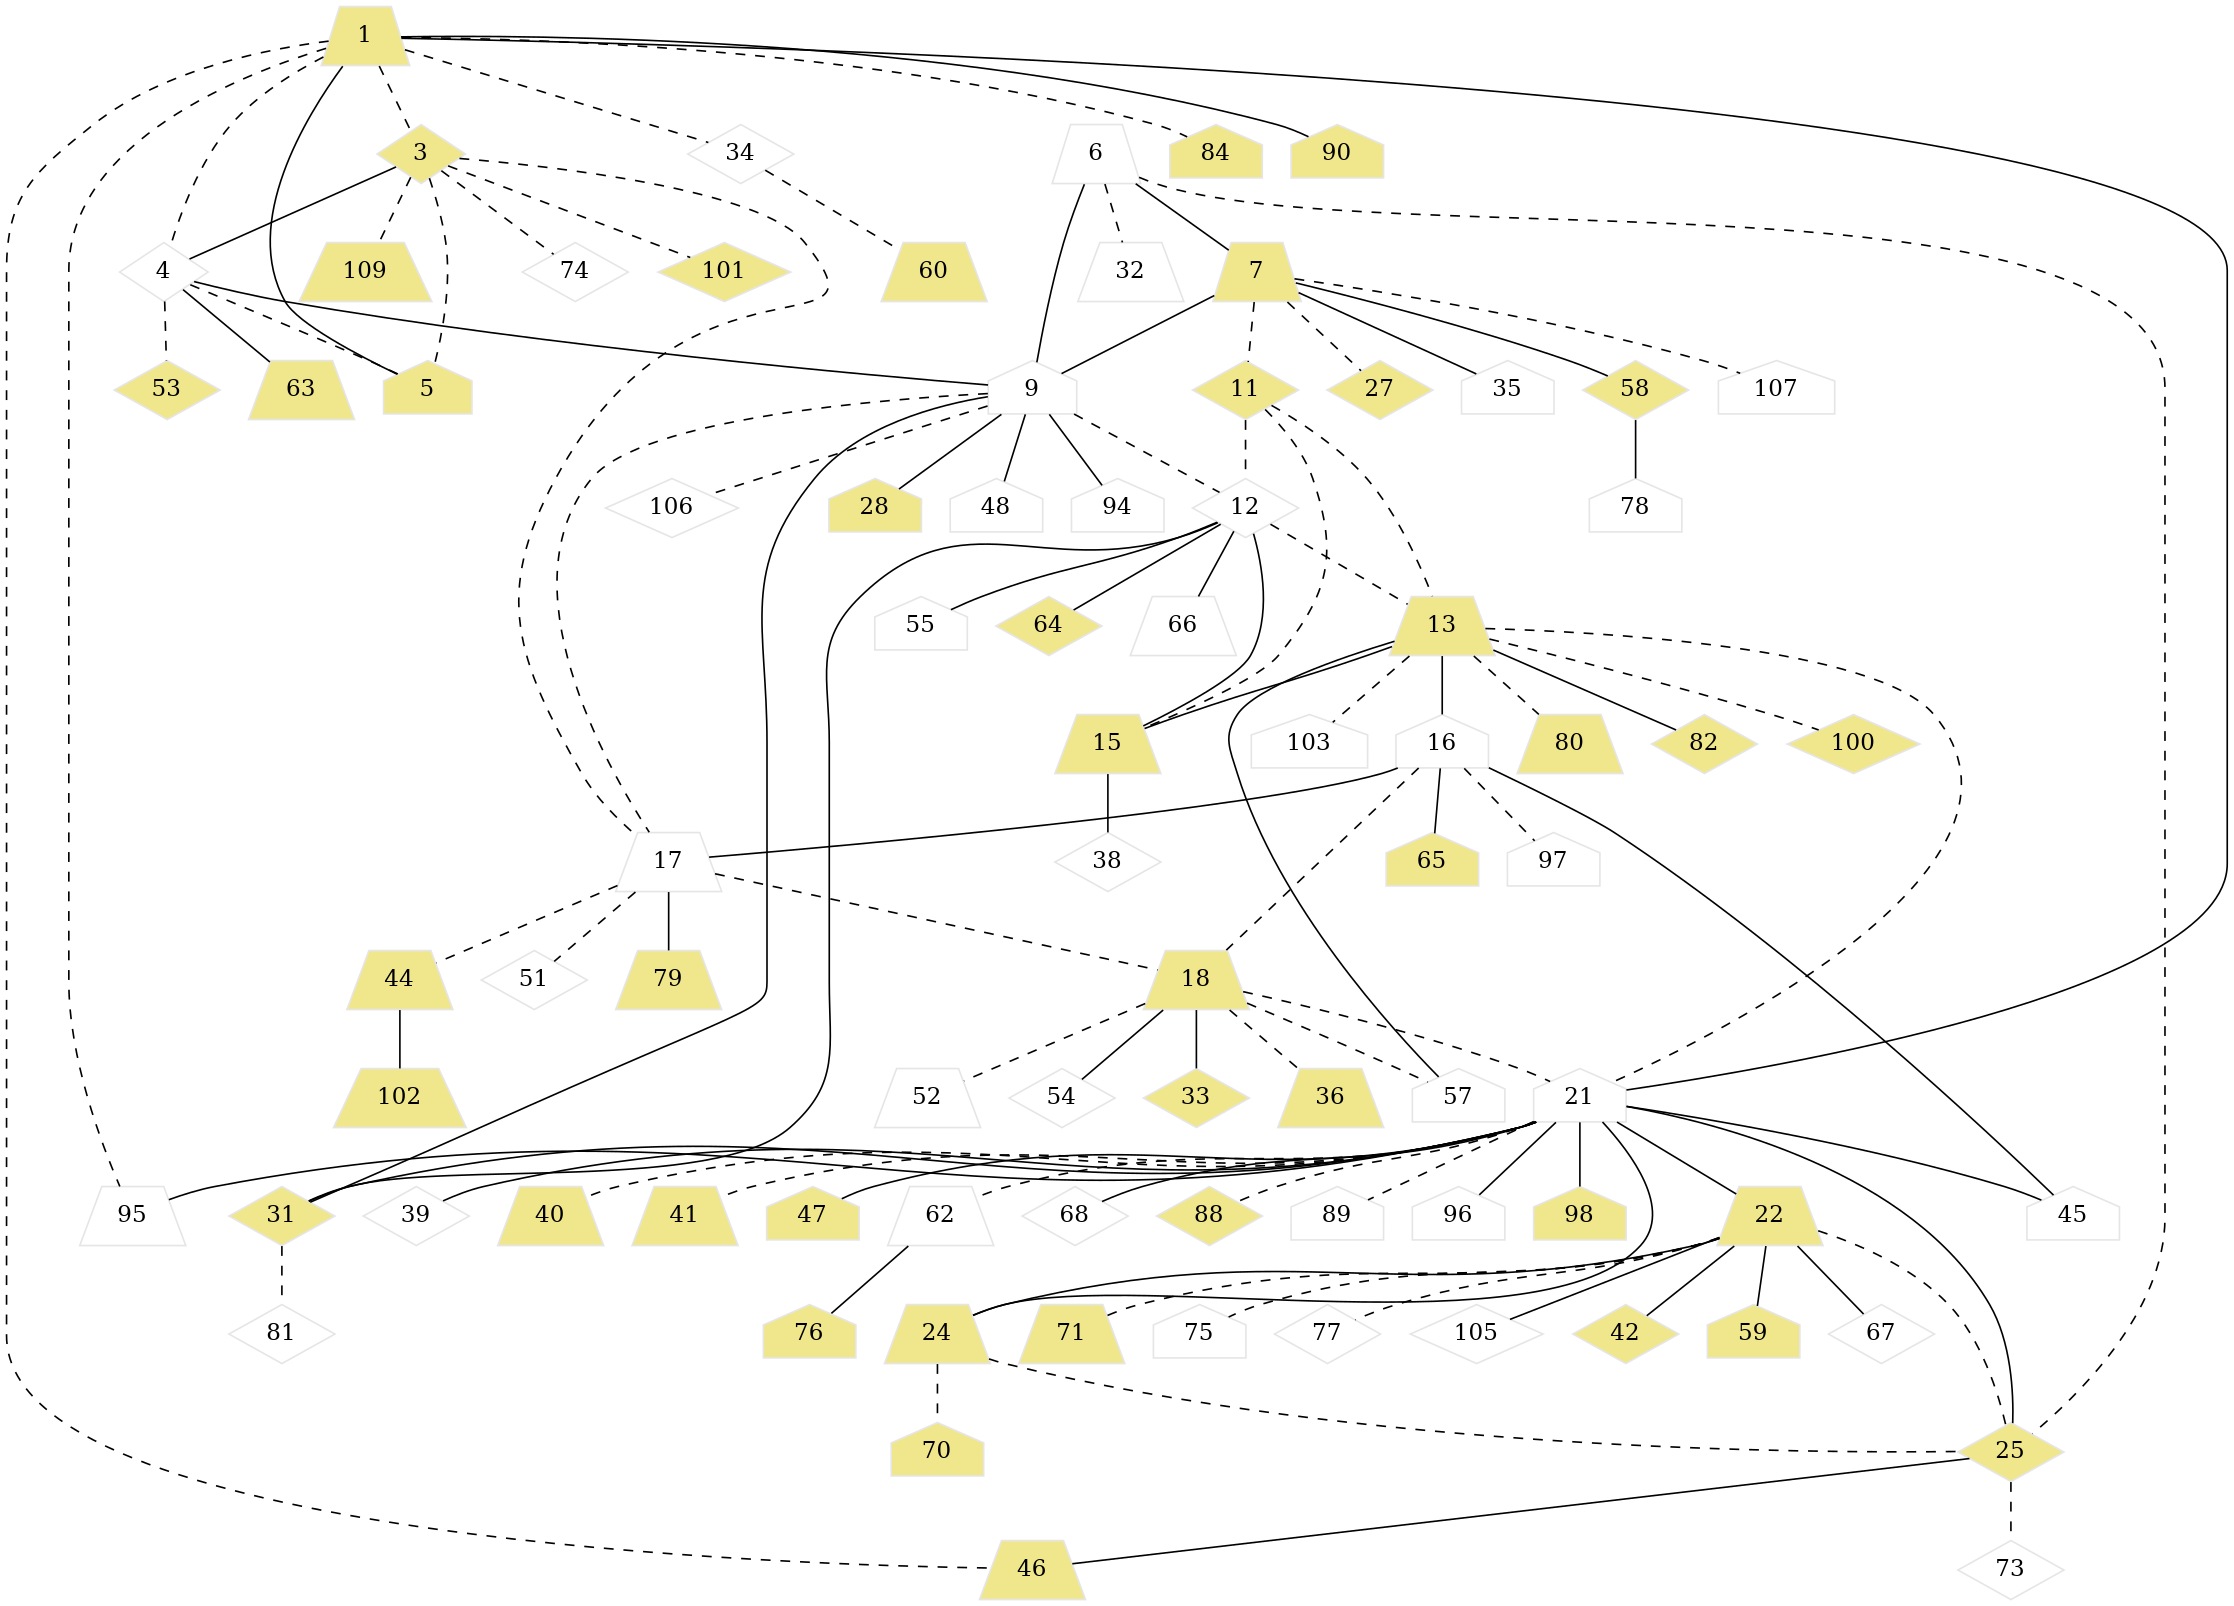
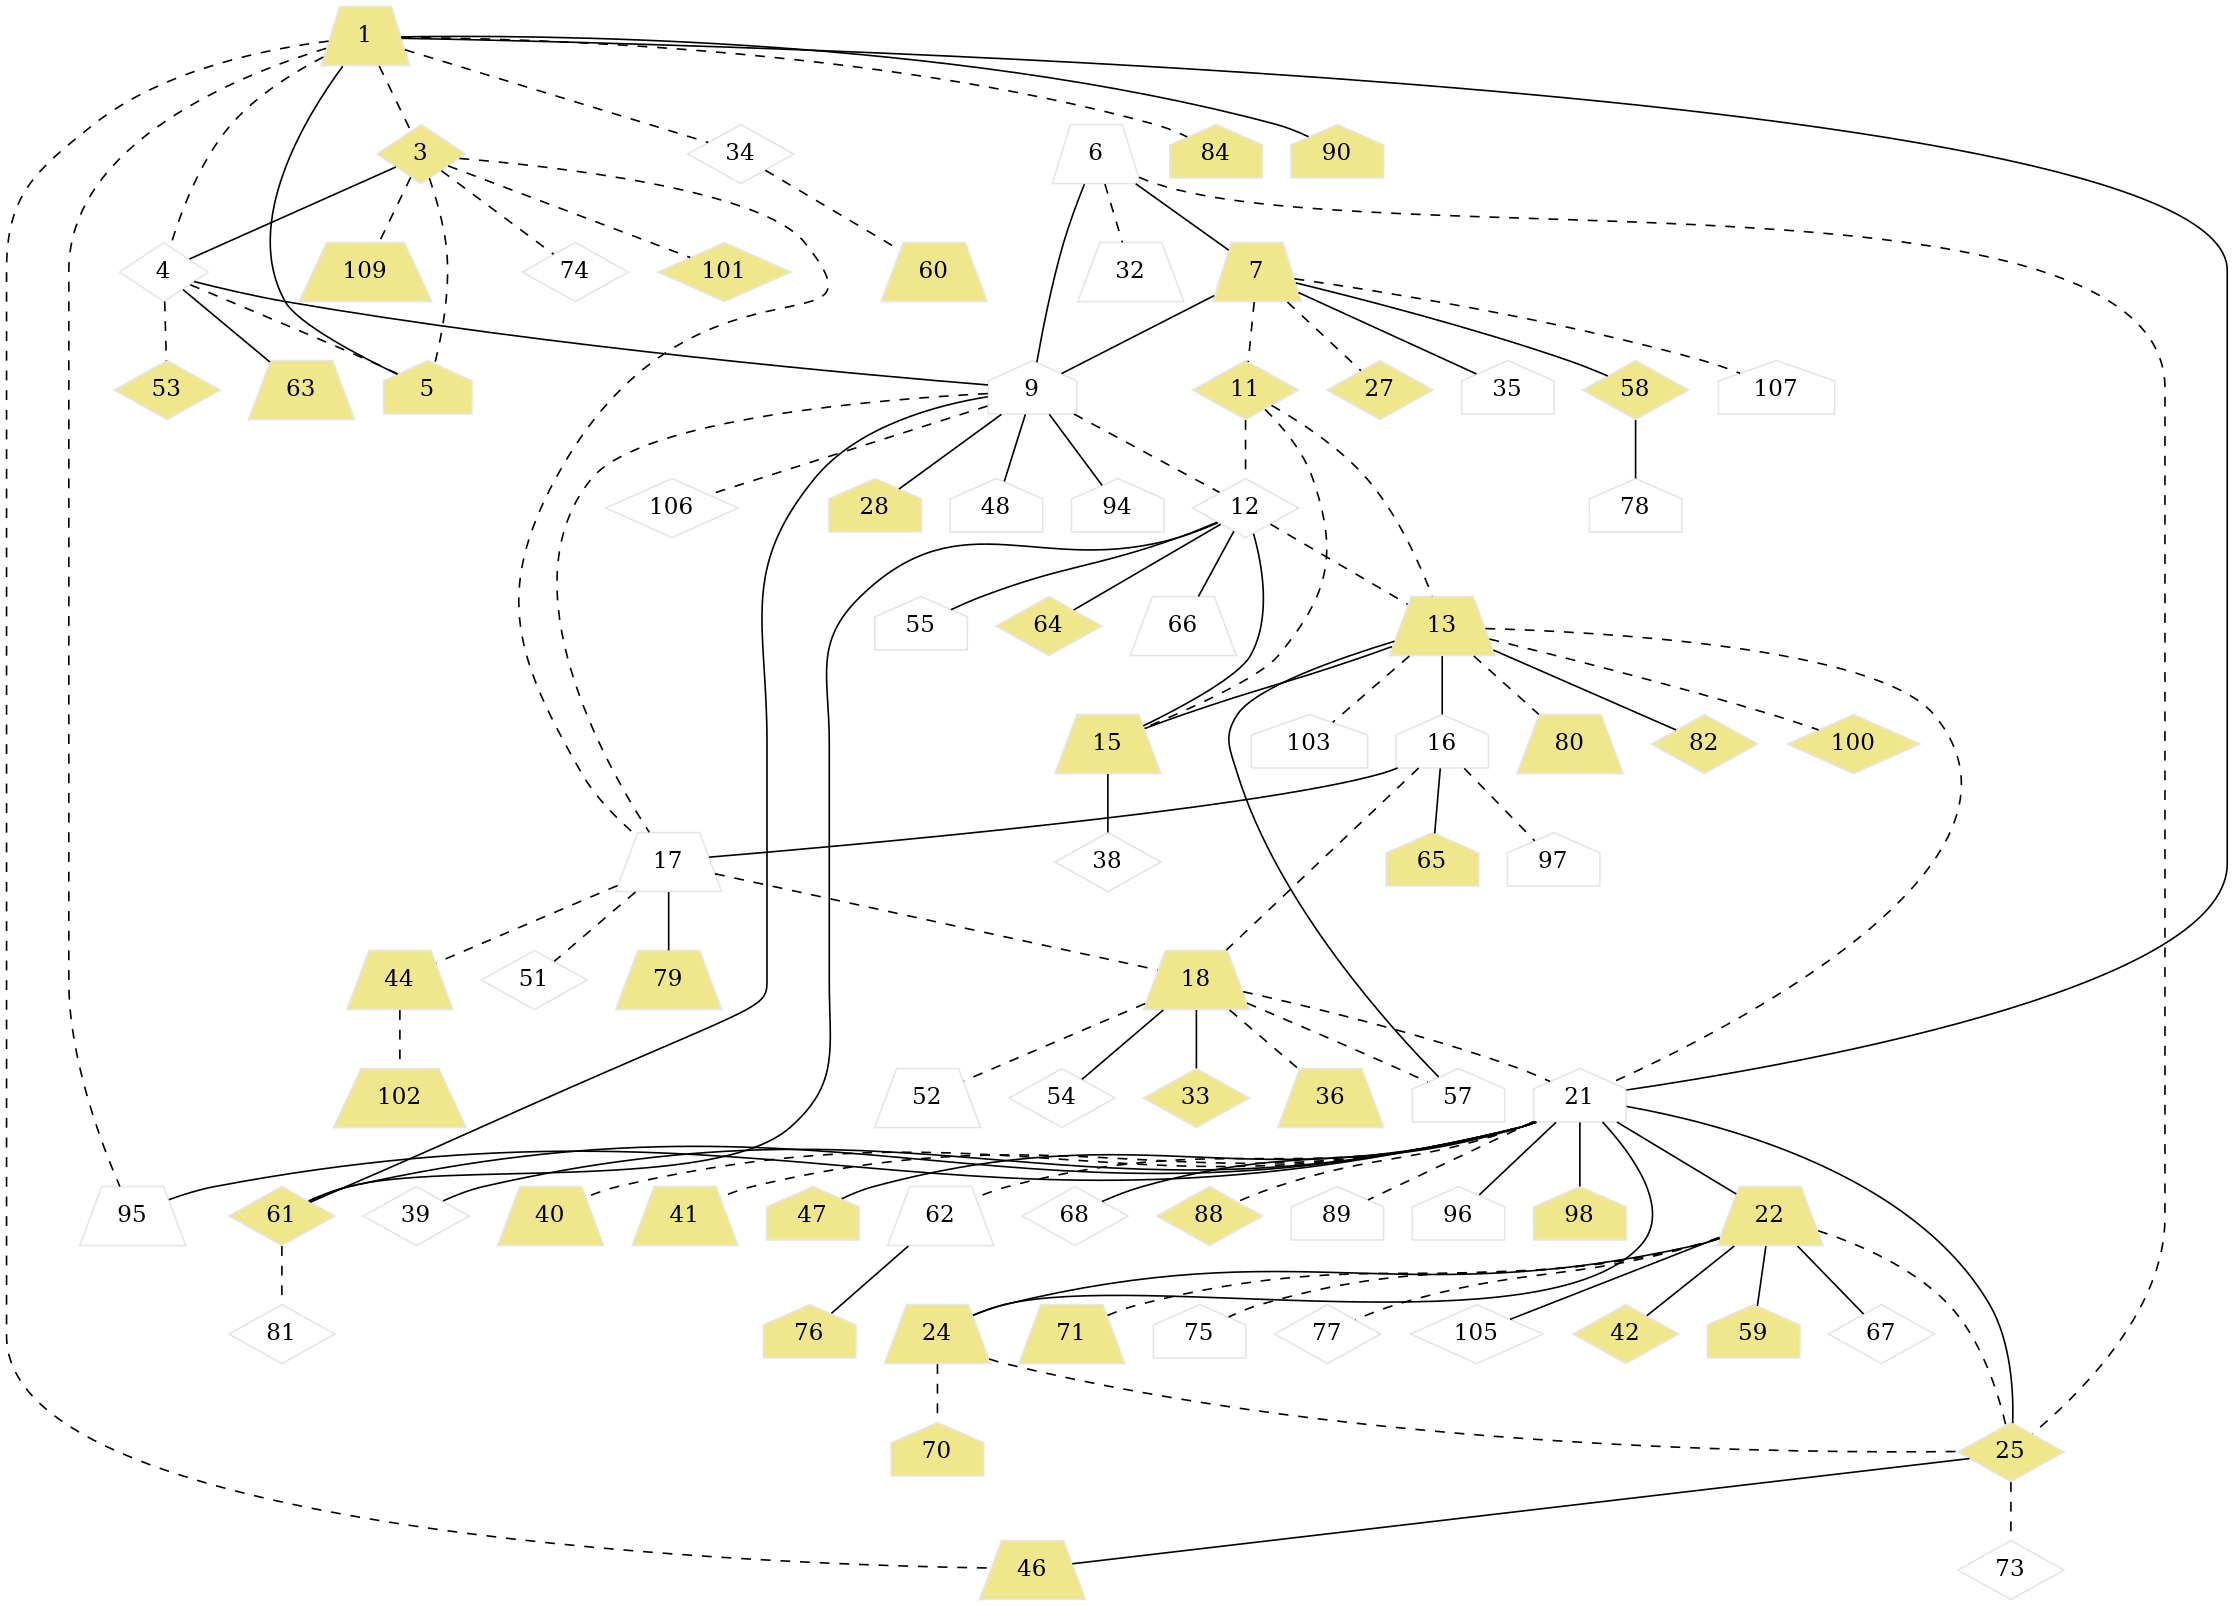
edge "44" -- "102": style solid -> dashed
node "31": label "31" -> "61"
node "45": removed
